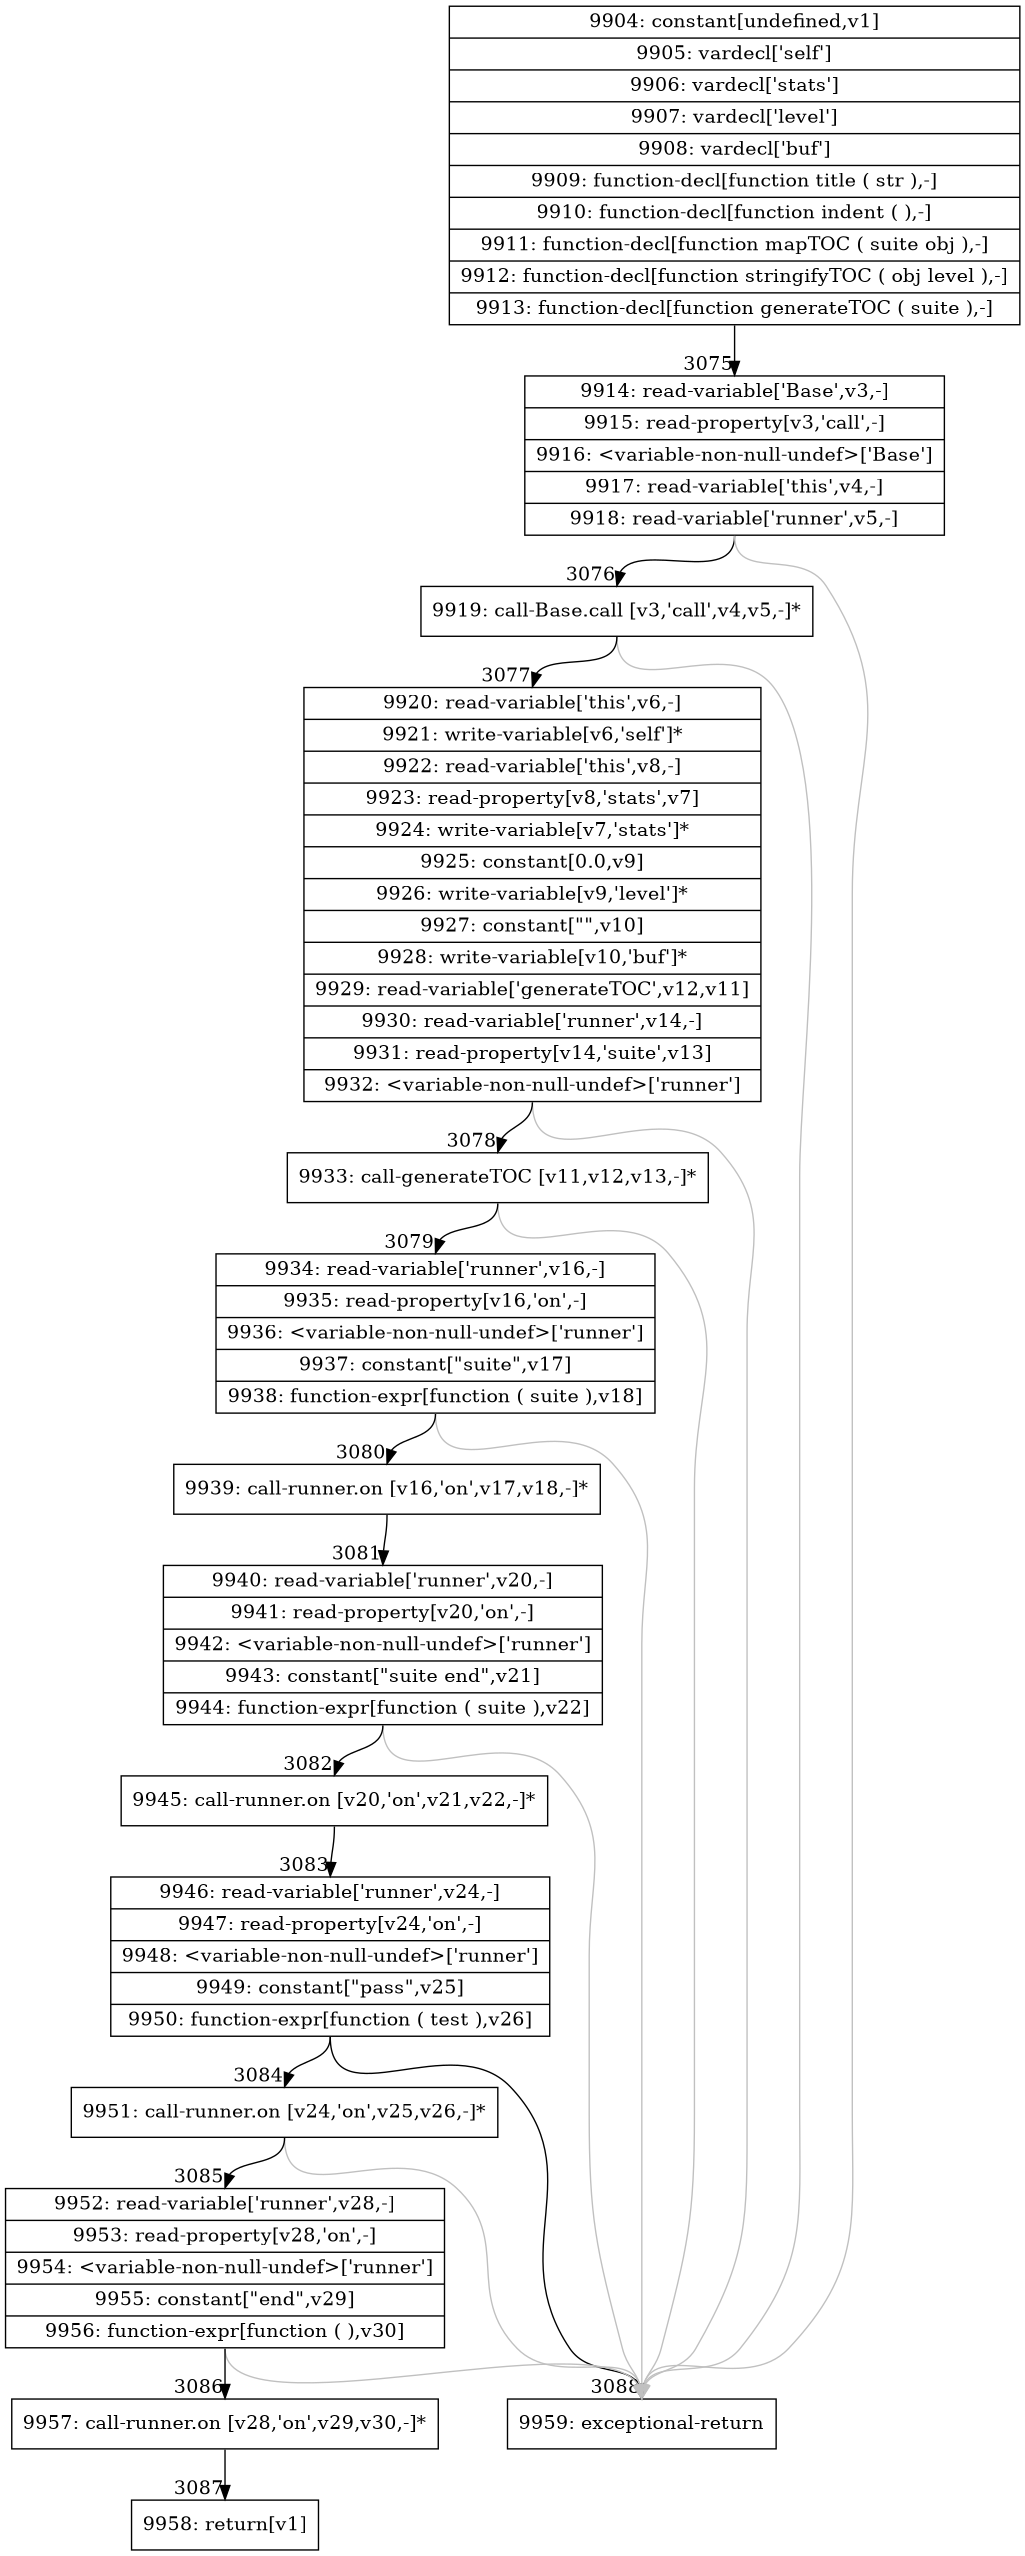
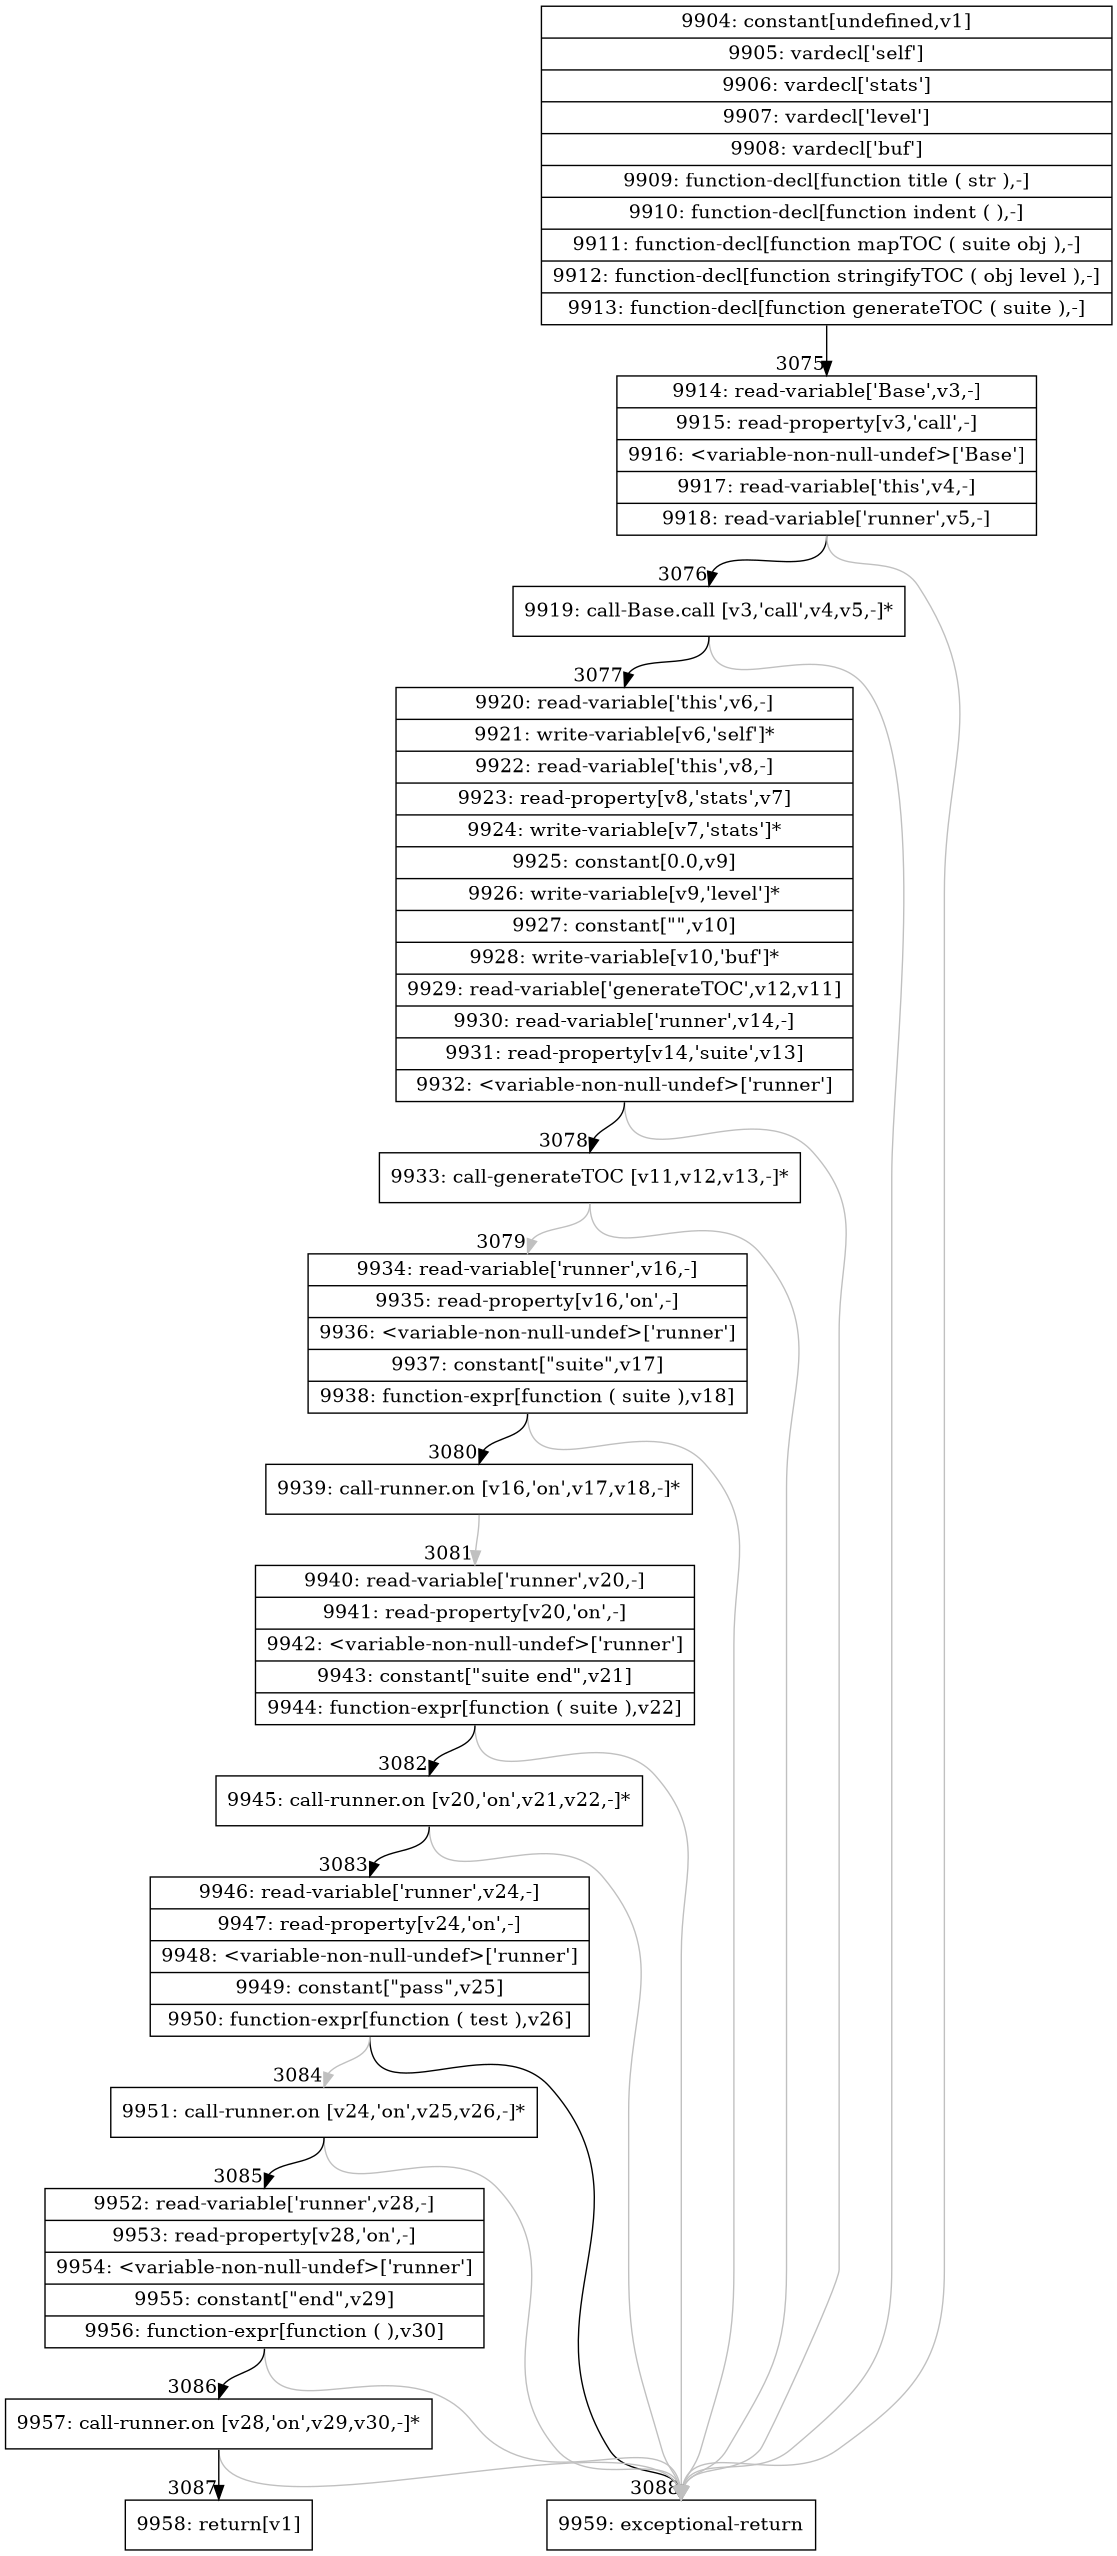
edge "9933: call-generateTOC [v11,v12,v13,-]*" -> "9934: read-variable['runner',v16,-]": color black -> gray
edge "9939: call-runner.on [v16,'on',v17,v18,-]*" -> "9940: read-variable['runner',v20,-]": color black -> gray
edge "9946: read-variable['runner',v24,-]" -> "9951: call-runner.on [v24,'on',v25,v26,-]*": color black -> gray
edge "9945: call-runner.on [v20,'on',v21,v22,-]*" -> "9959: exceptional-return": added
edge "9957: call-runner.on [v28,'on',v29,v30,-]*" -> "9959: exceptional-return": added
